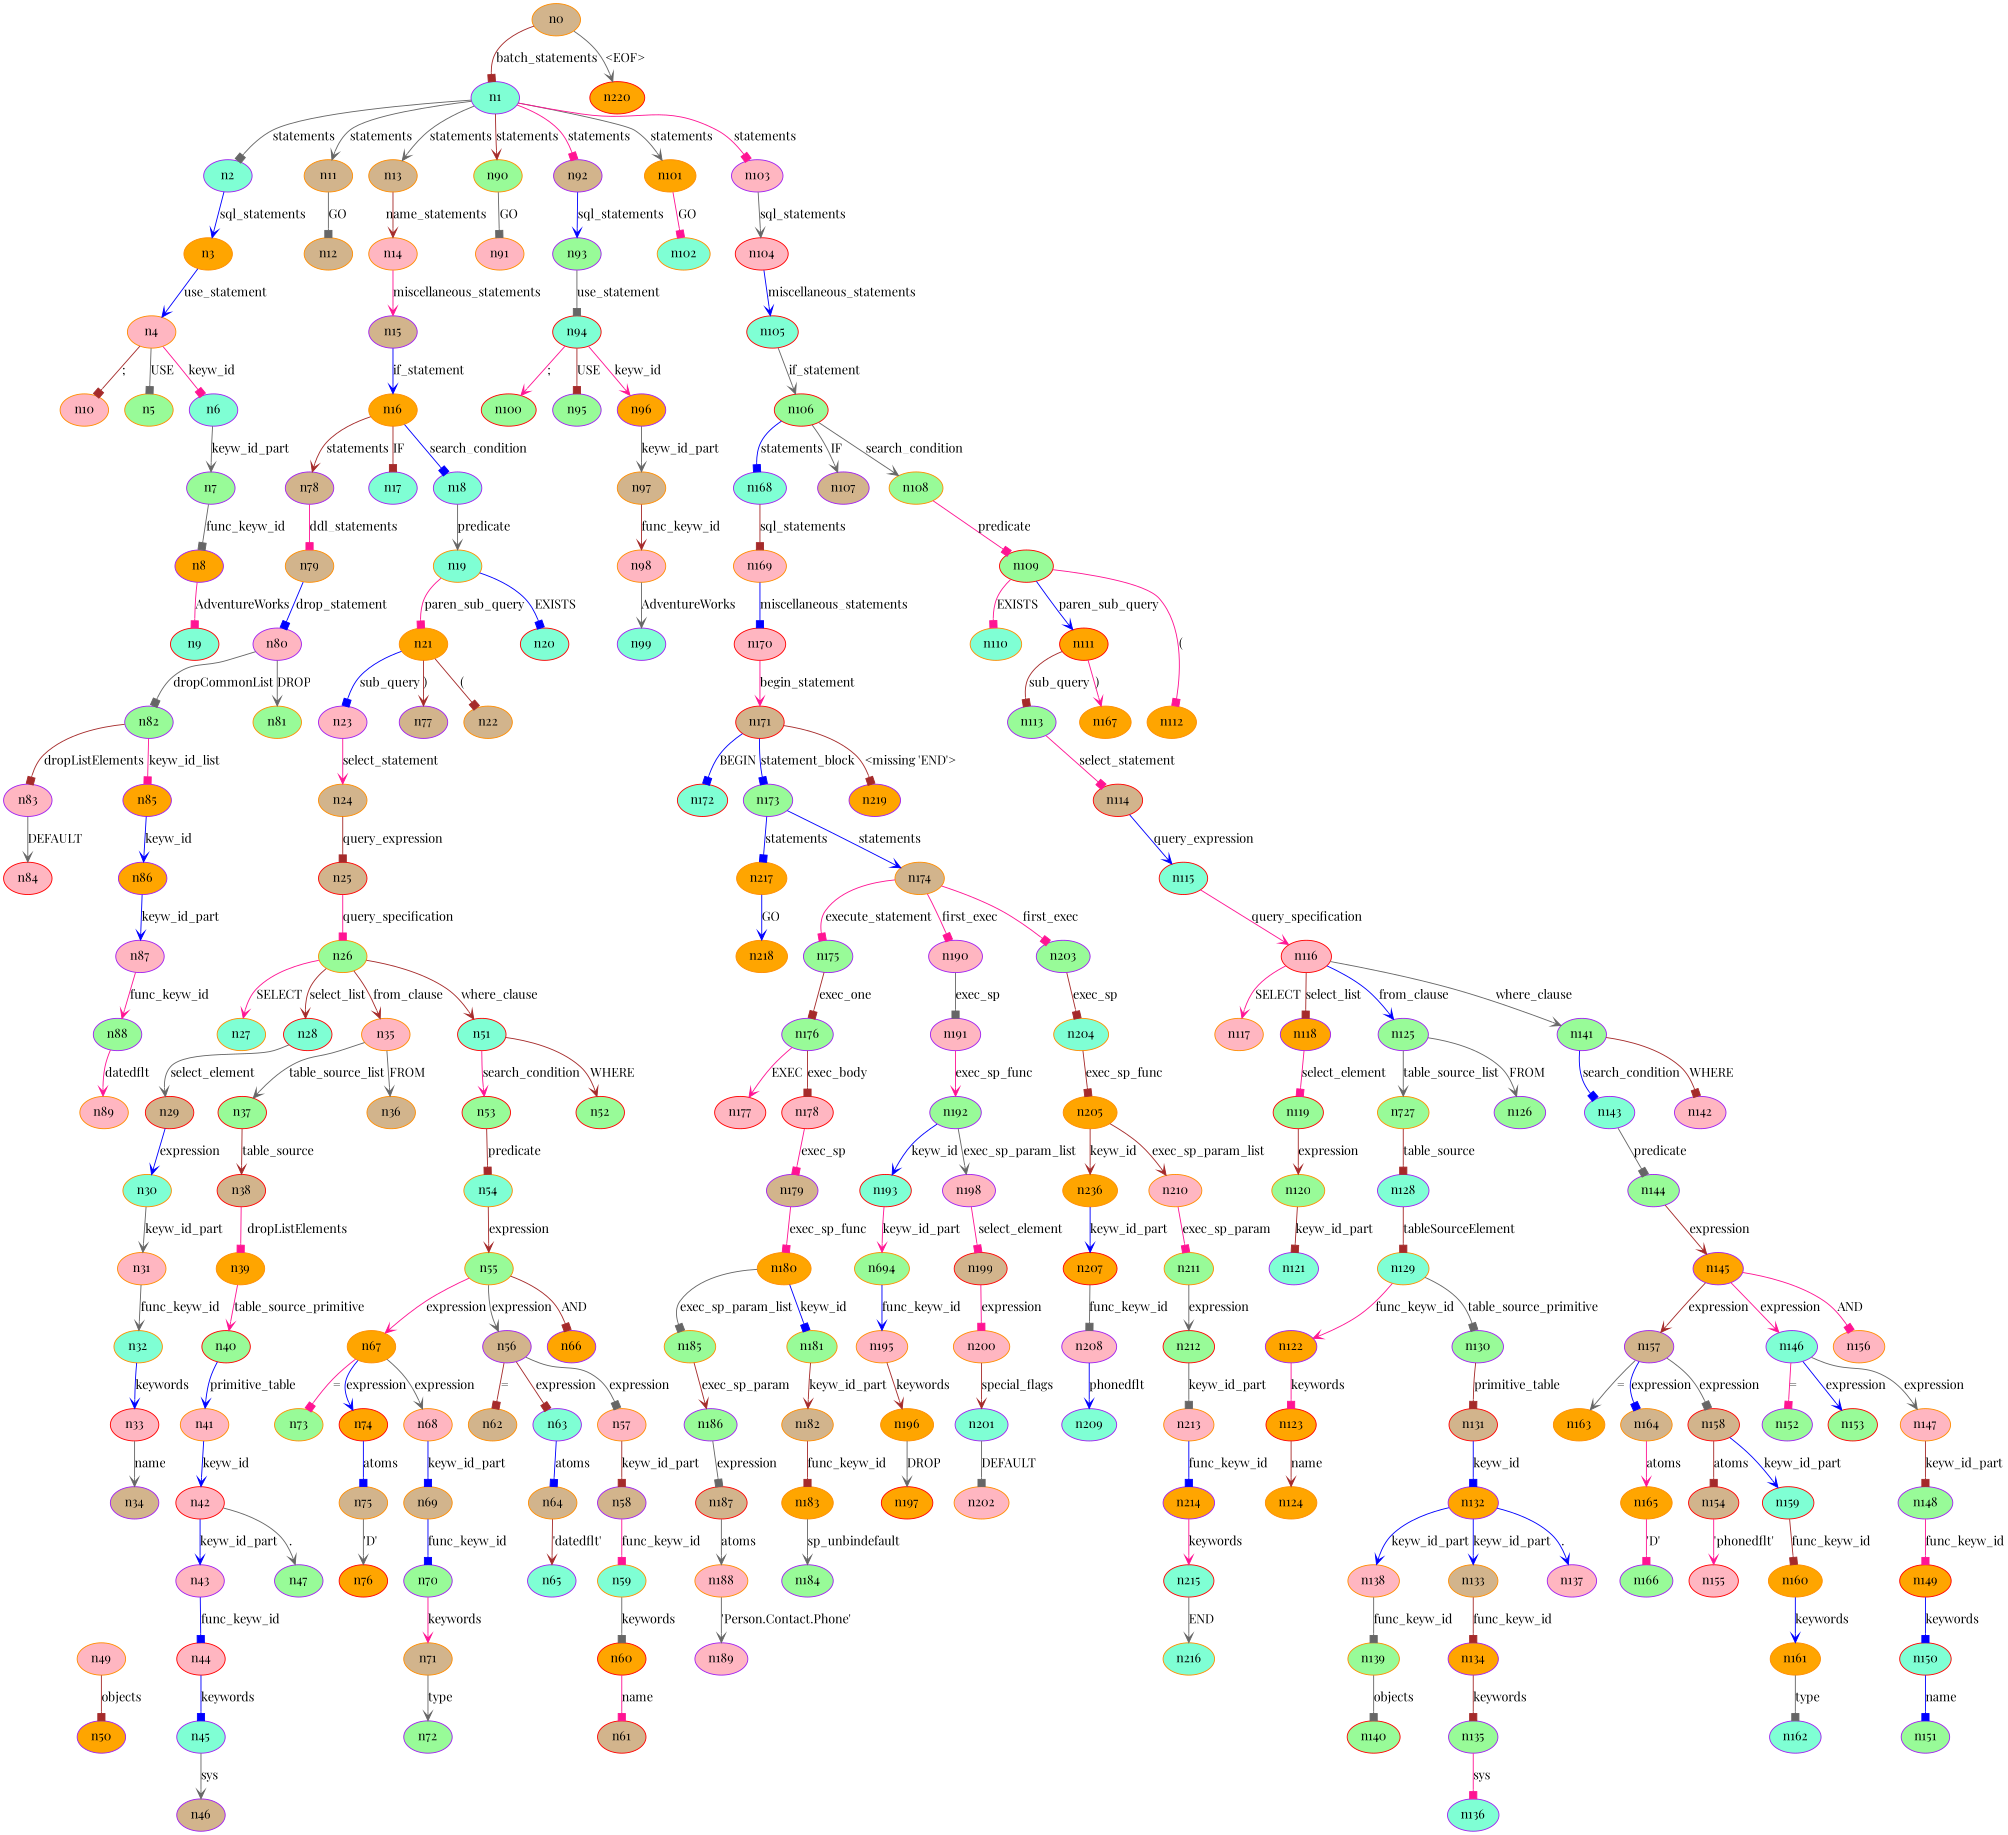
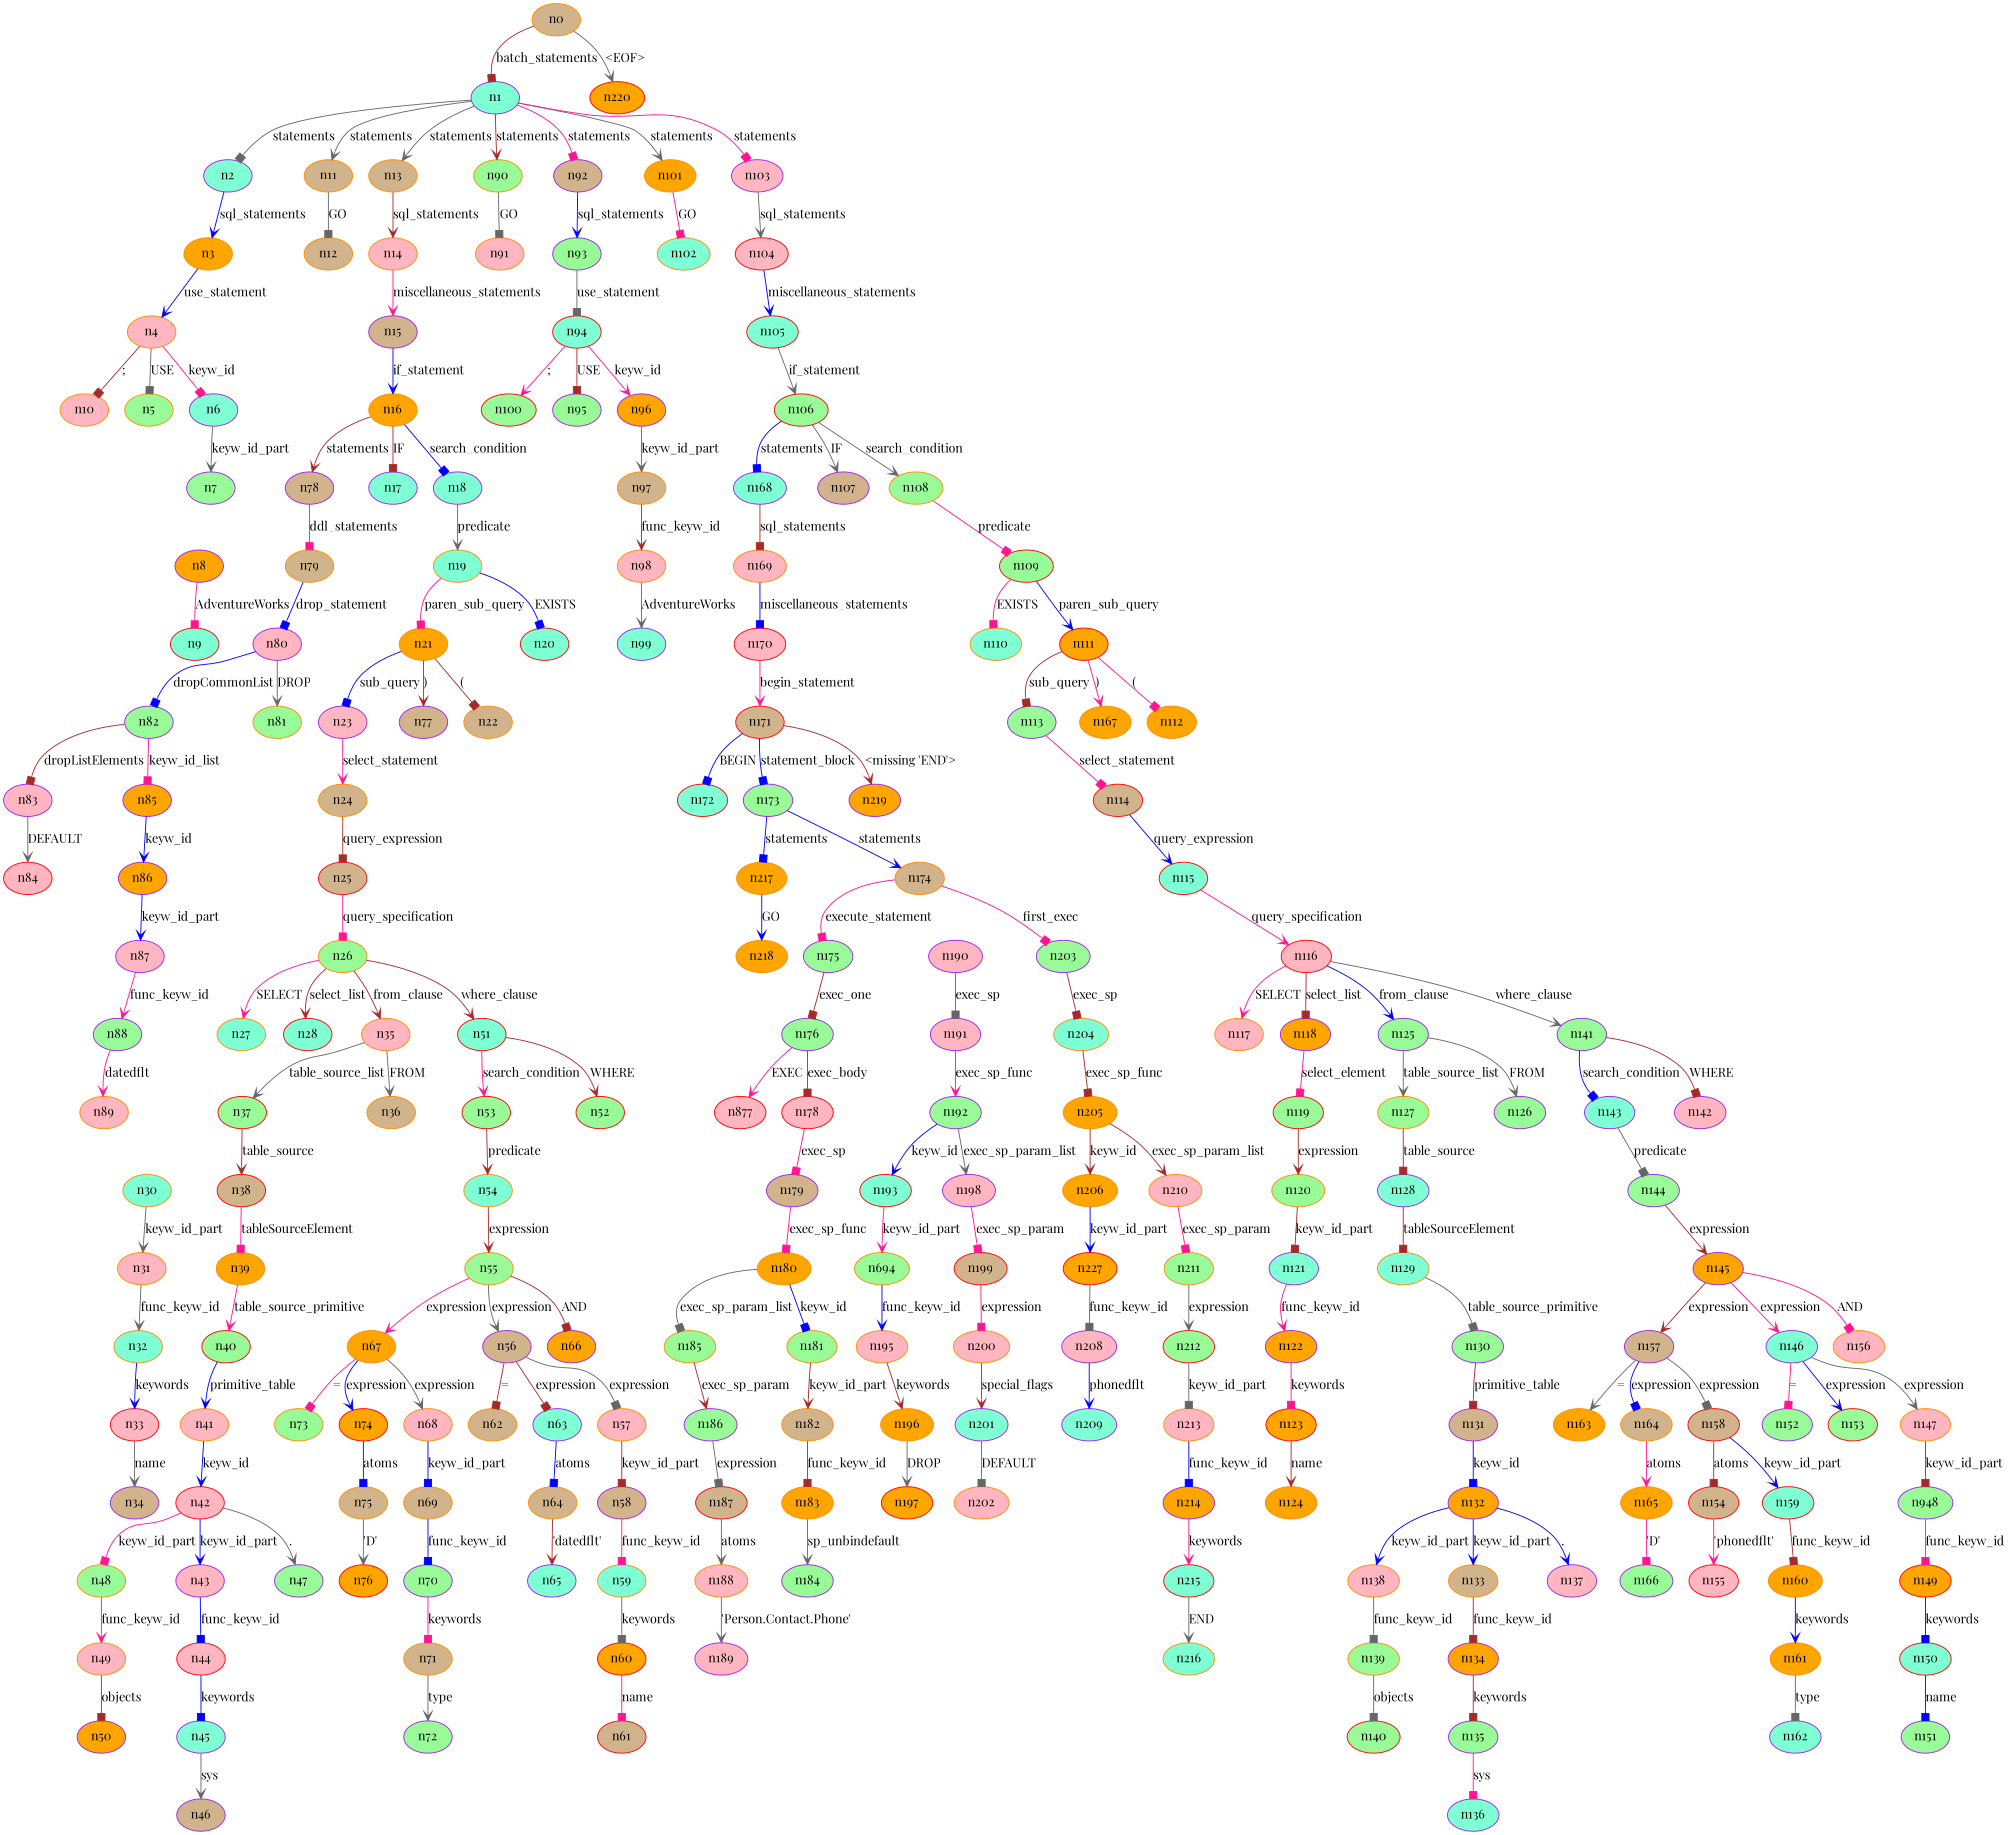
edge "n13" -> "n14": label "name_statements" -> "sql_statements"
edge "n7" -> "n8": removed, label "func_keyw_id"
edge "n109" -> "n112": now "n111" -> "n112"
edge "n80" -> "n82": color gray40 -> blue
edge "n171" -> "n219": arrowhead box -> vee
edge "n174" -> "n190": removed, label "first_exec"
node "n29": removed
node "n177": label "n177" -> "n877"
node "n727": label "n727" -> "n127"
edge "n53" -> "n54": arrowhead box -> vee
node "n236": label "n236" -> "n206"
edge "n38" -> "n39": label "dropListElements" -> "tableSourceElement"
edge "n198" -> "n199": label "select_element" -> "exec_sp_param"
node "n207": label "n207" -> "n227"
edge "n129" -> "n122": now "n121" -> "n122"
node "n131": color red -> purple
node "n148": label "n148" -> "n948"
node "n48": added
edge "n70" -> "n71": arrowhead vee -> box
